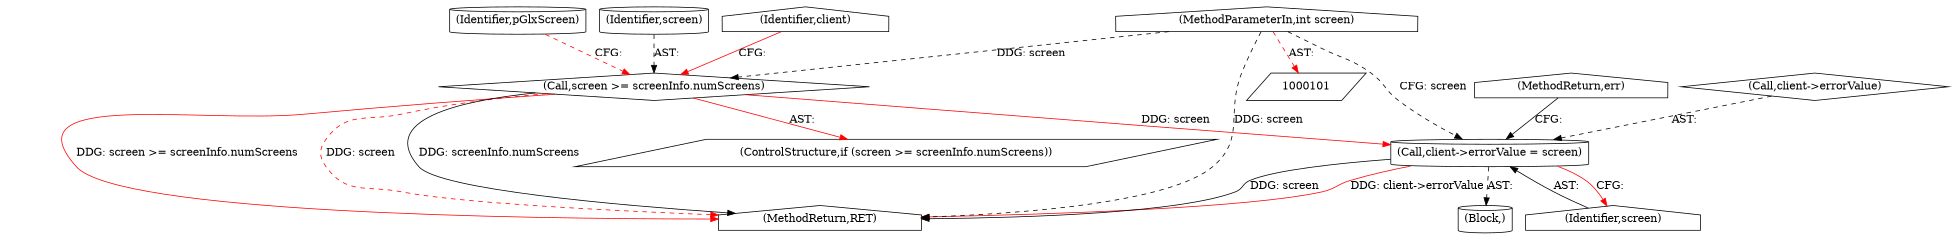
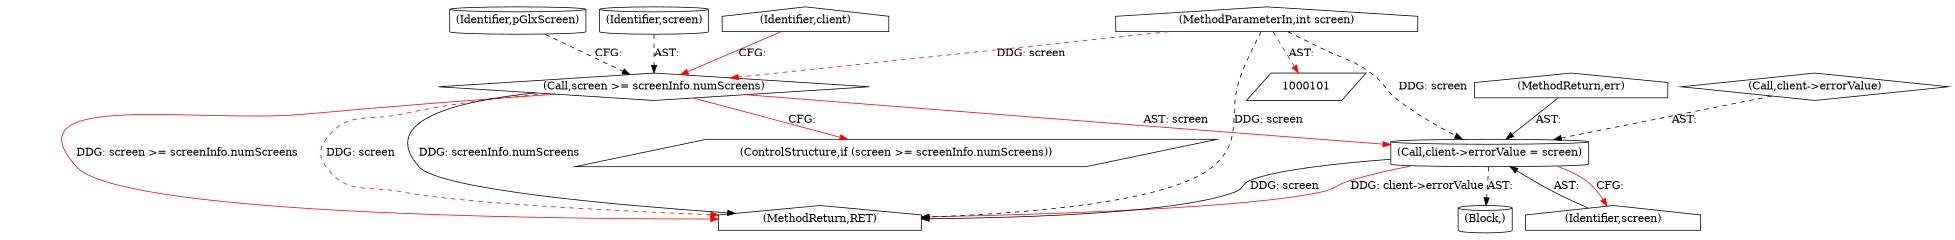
edge "(Identifier,pGlxScreen)" -> "(Call,screen >= screenInfo.numScreens)": color red -> black
edge "(MethodParameterIn,int screen)" -> "(Call,screen >= screenInfo.numScreens)": color black -> red
edge "(MethodParameterIn,int screen)" -> "(Call,client->errorValue = screen)": label "CFG: screen" -> "DDG: screen"
edge "(Call,screen >= screenInfo.numScreens)" -> "(ControlStructure,if (screen >= screenInfo.numScreens))": label "AST: " -> "CFG: "
edge "(Call,screen >= screenInfo.numScreens)" -> "(Call,client->errorValue = screen)": label "DDG: screen" -> "AST: screen"
edge "(MethodReturn,err)" -> "(Call,client->errorValue = screen)": label "CFG: " -> "AST: "
